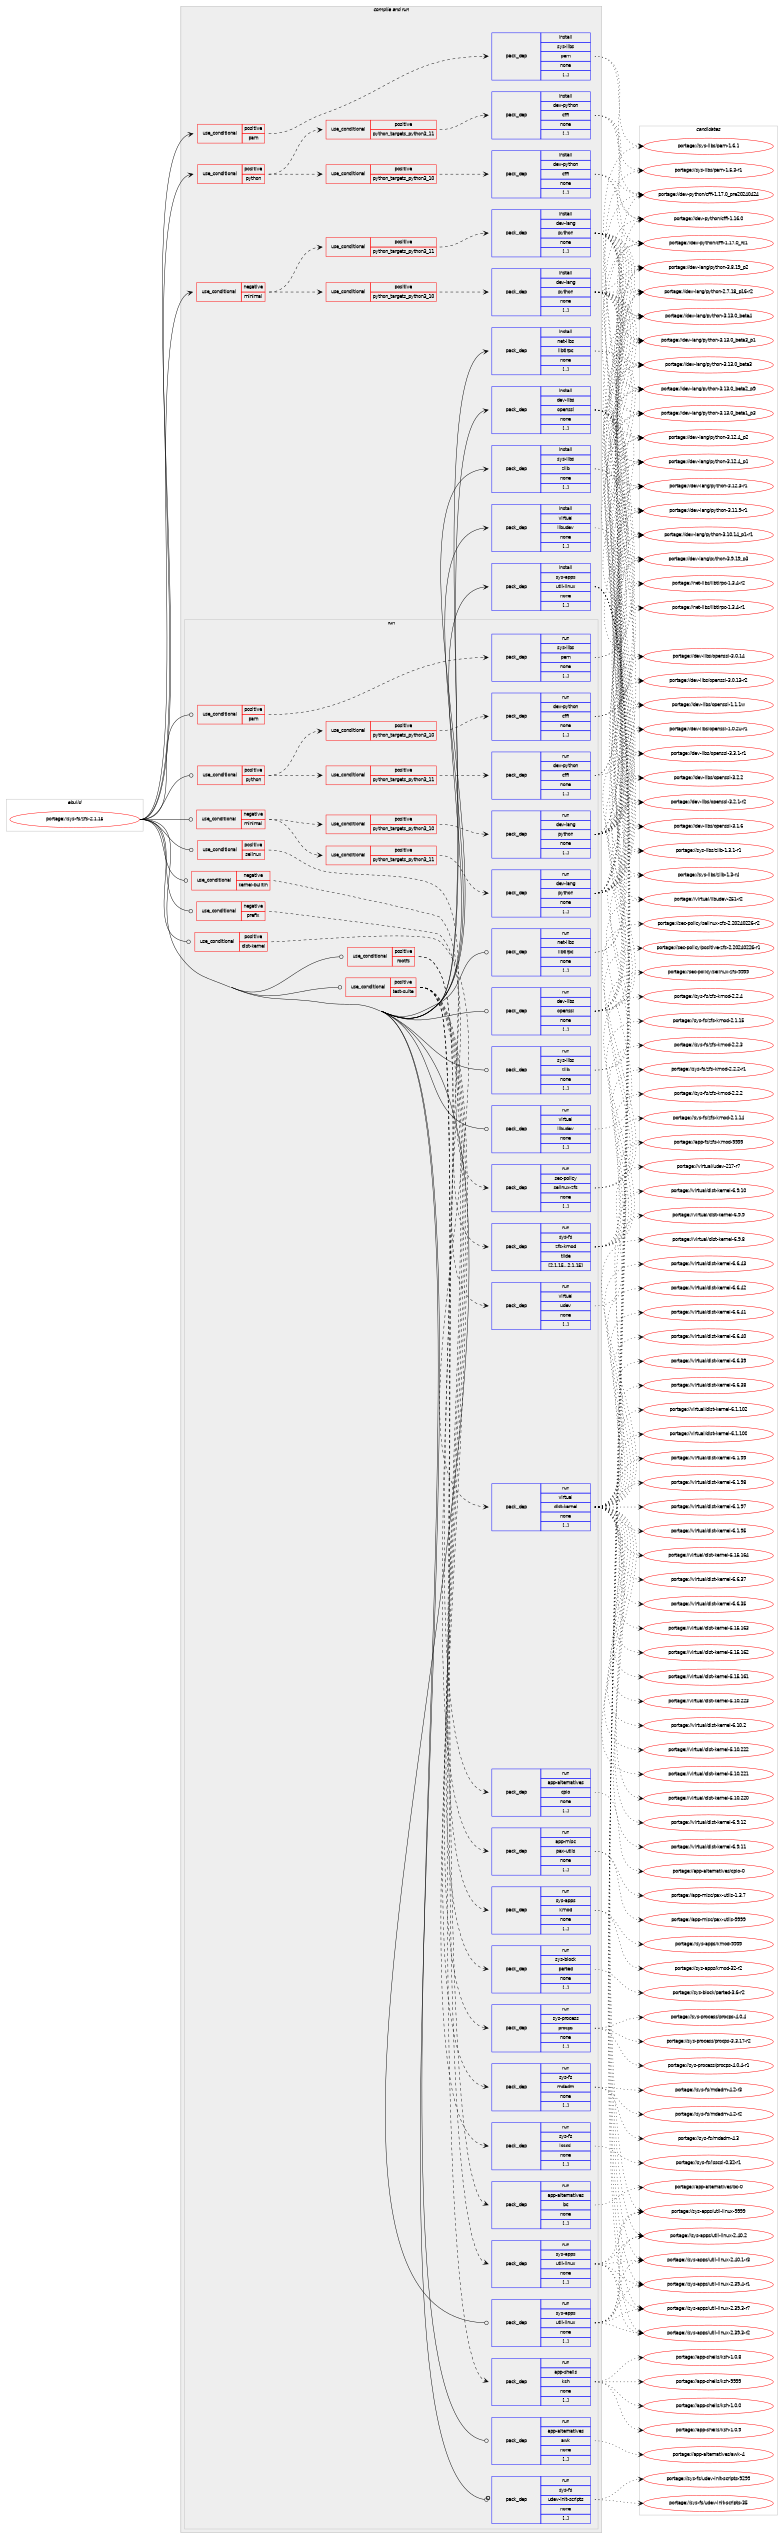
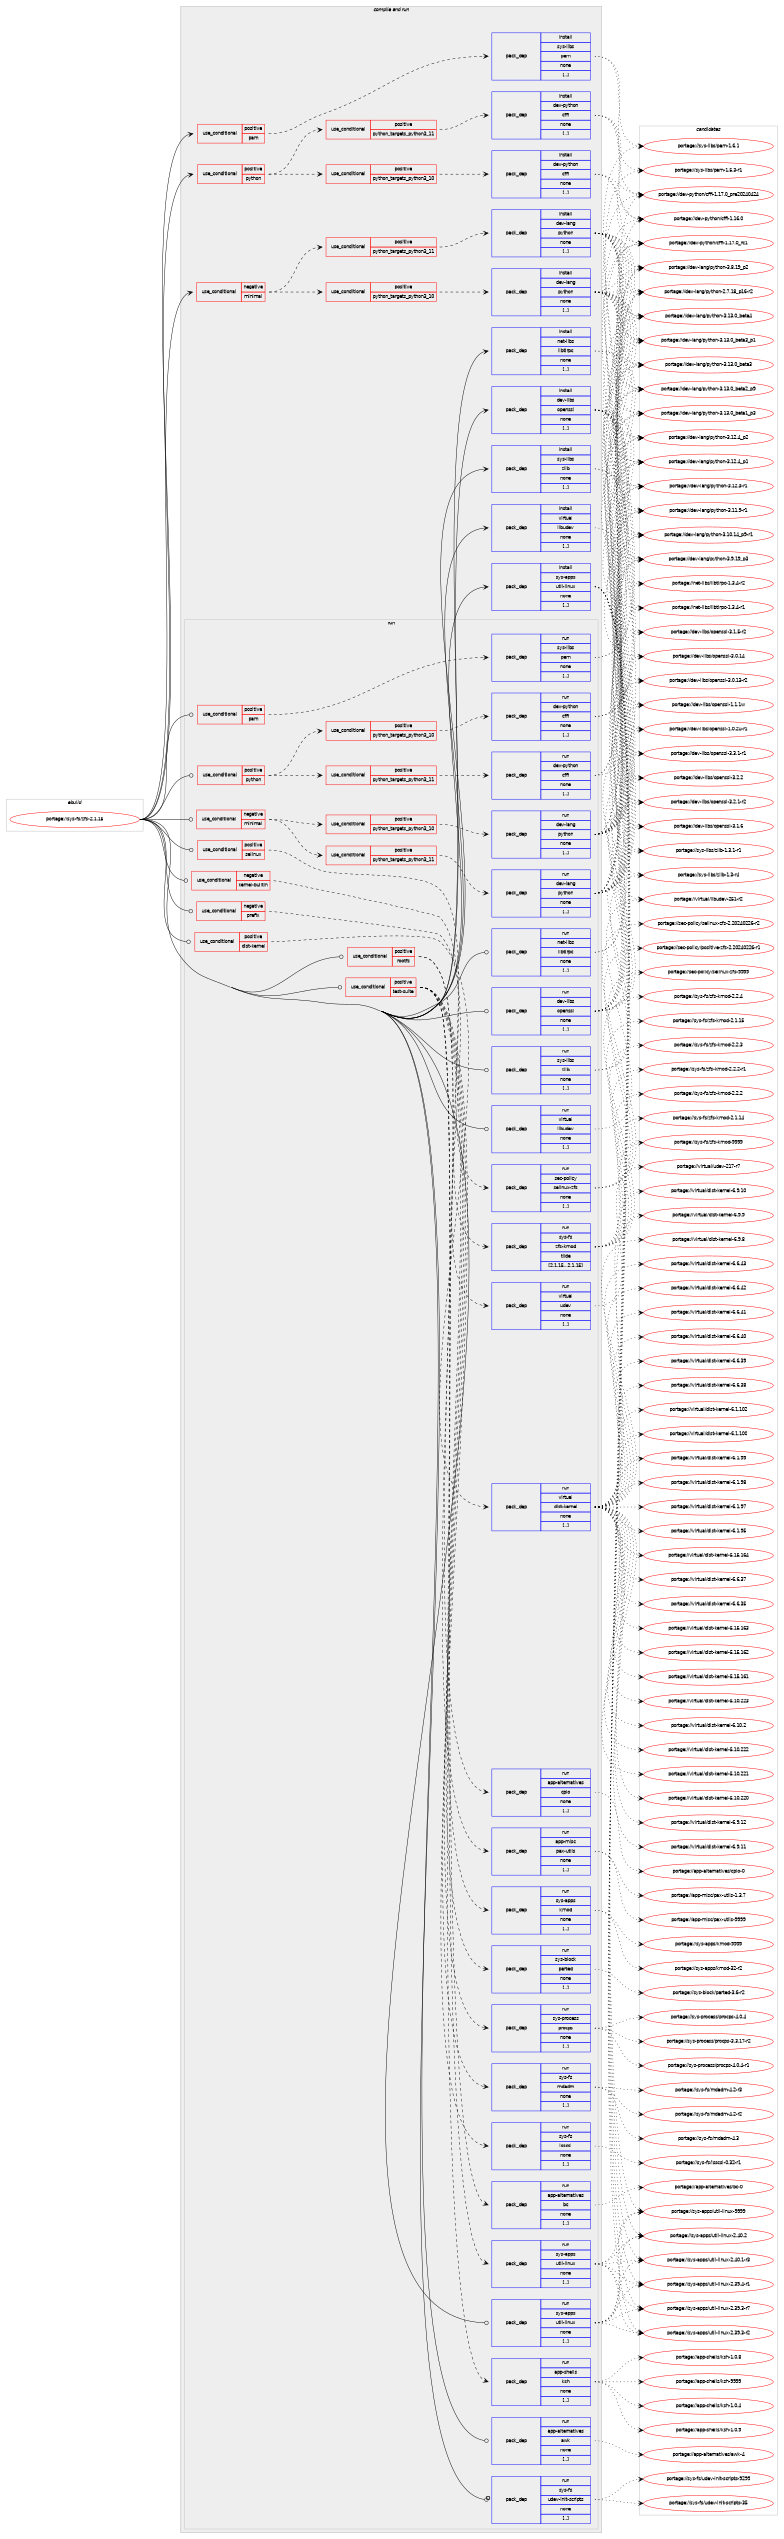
node "portage://dev-lang/python-3.10.14_p1-r1": label "portage://dev-lang/python-3.10.14_p1-r1" -> "portage://dev-lang/python-3.10.14_p9-r1"
node "portage://dev-libs/openssl-3.1.5-r2": added
node "portage://app-fs/zfs-kmod-9999": label "portage://app-fs/zfs-kmod-9999" -> "portage://sys-fs/zfs-kmod-9999"
node "portage://app-shells/ksh-1.0.0": label "portage://app-shells/ksh-1.0.0" -> "portage://app-shells/ksh-1.0.4"
